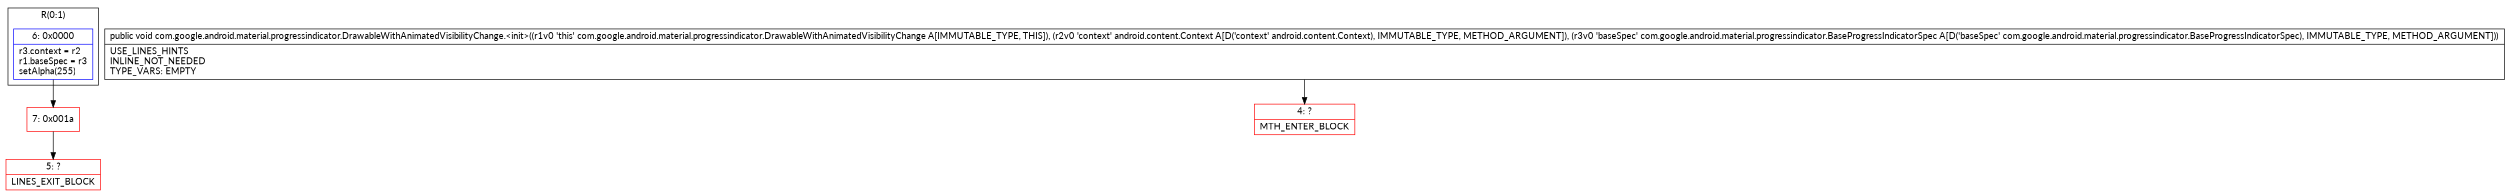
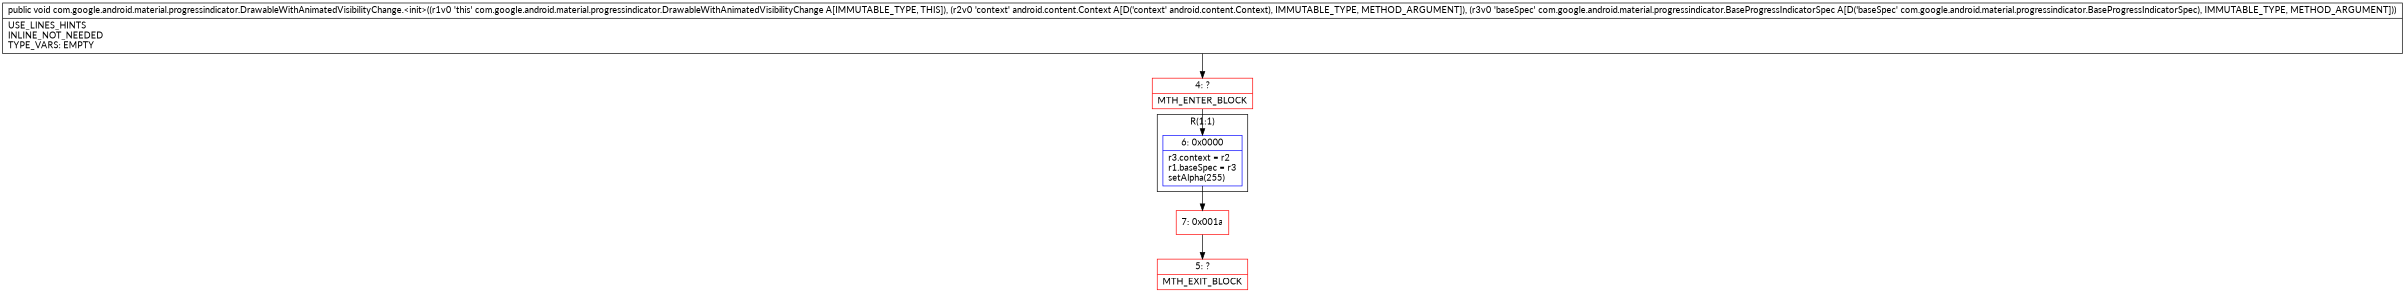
cluster "R(0:1)": label "R(0:1)" -> "R(1:1)"
edge "4: ?" -> "6: 0x0000": added
node "5: ?": text "LINES_EXIT_BLOCK" -> "MTH_EXIT_BLOCK"
